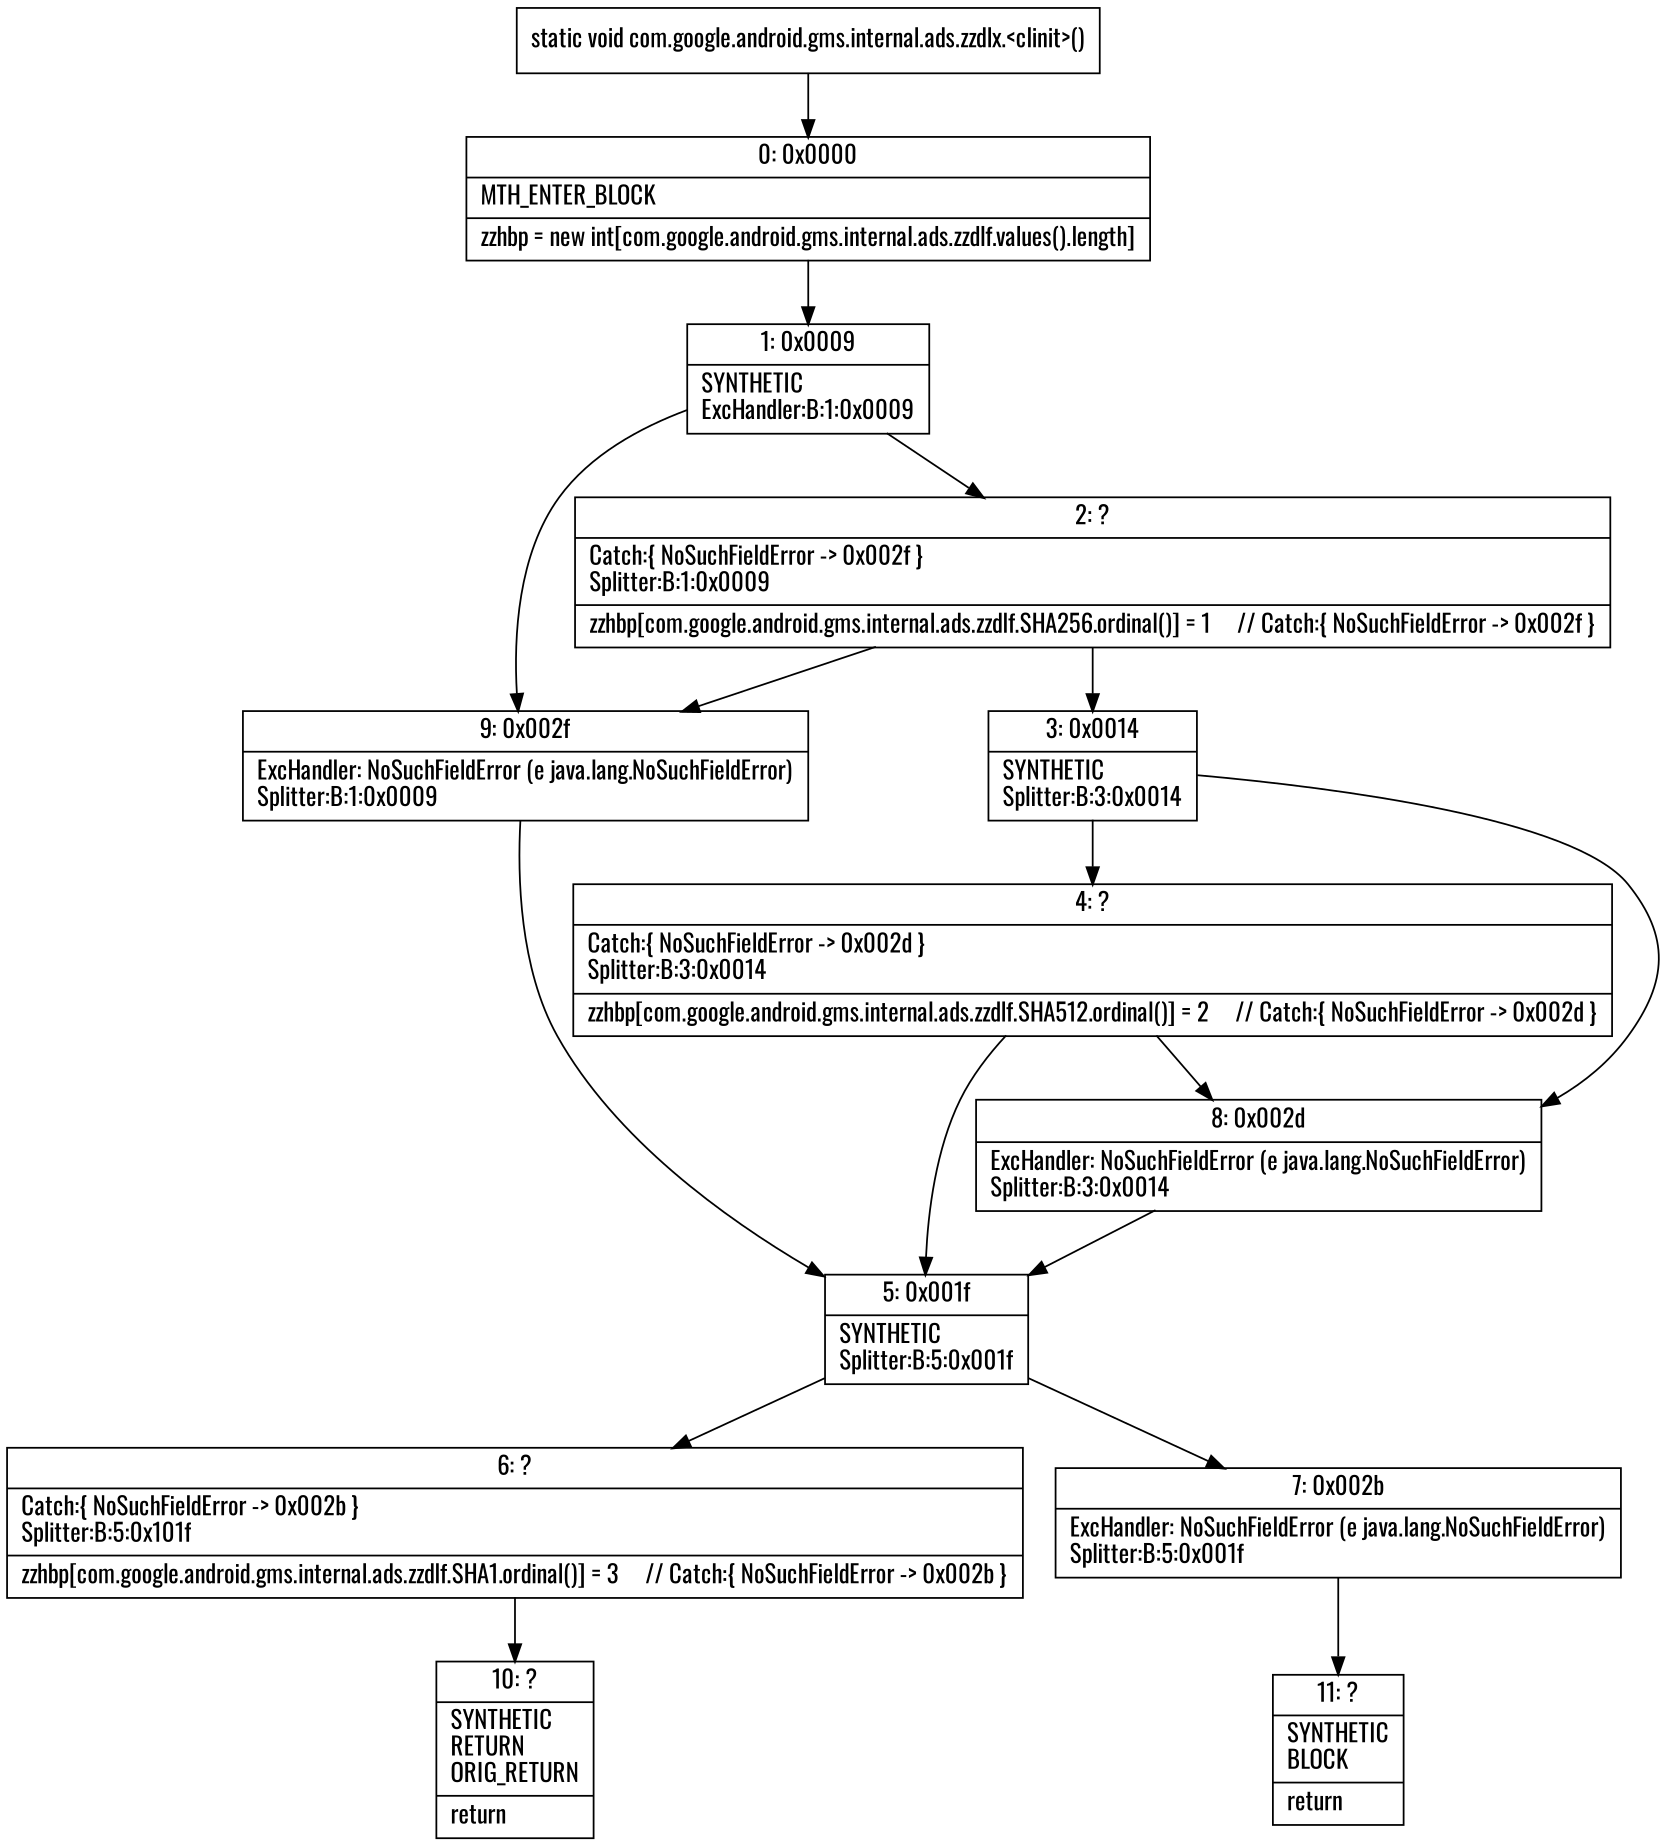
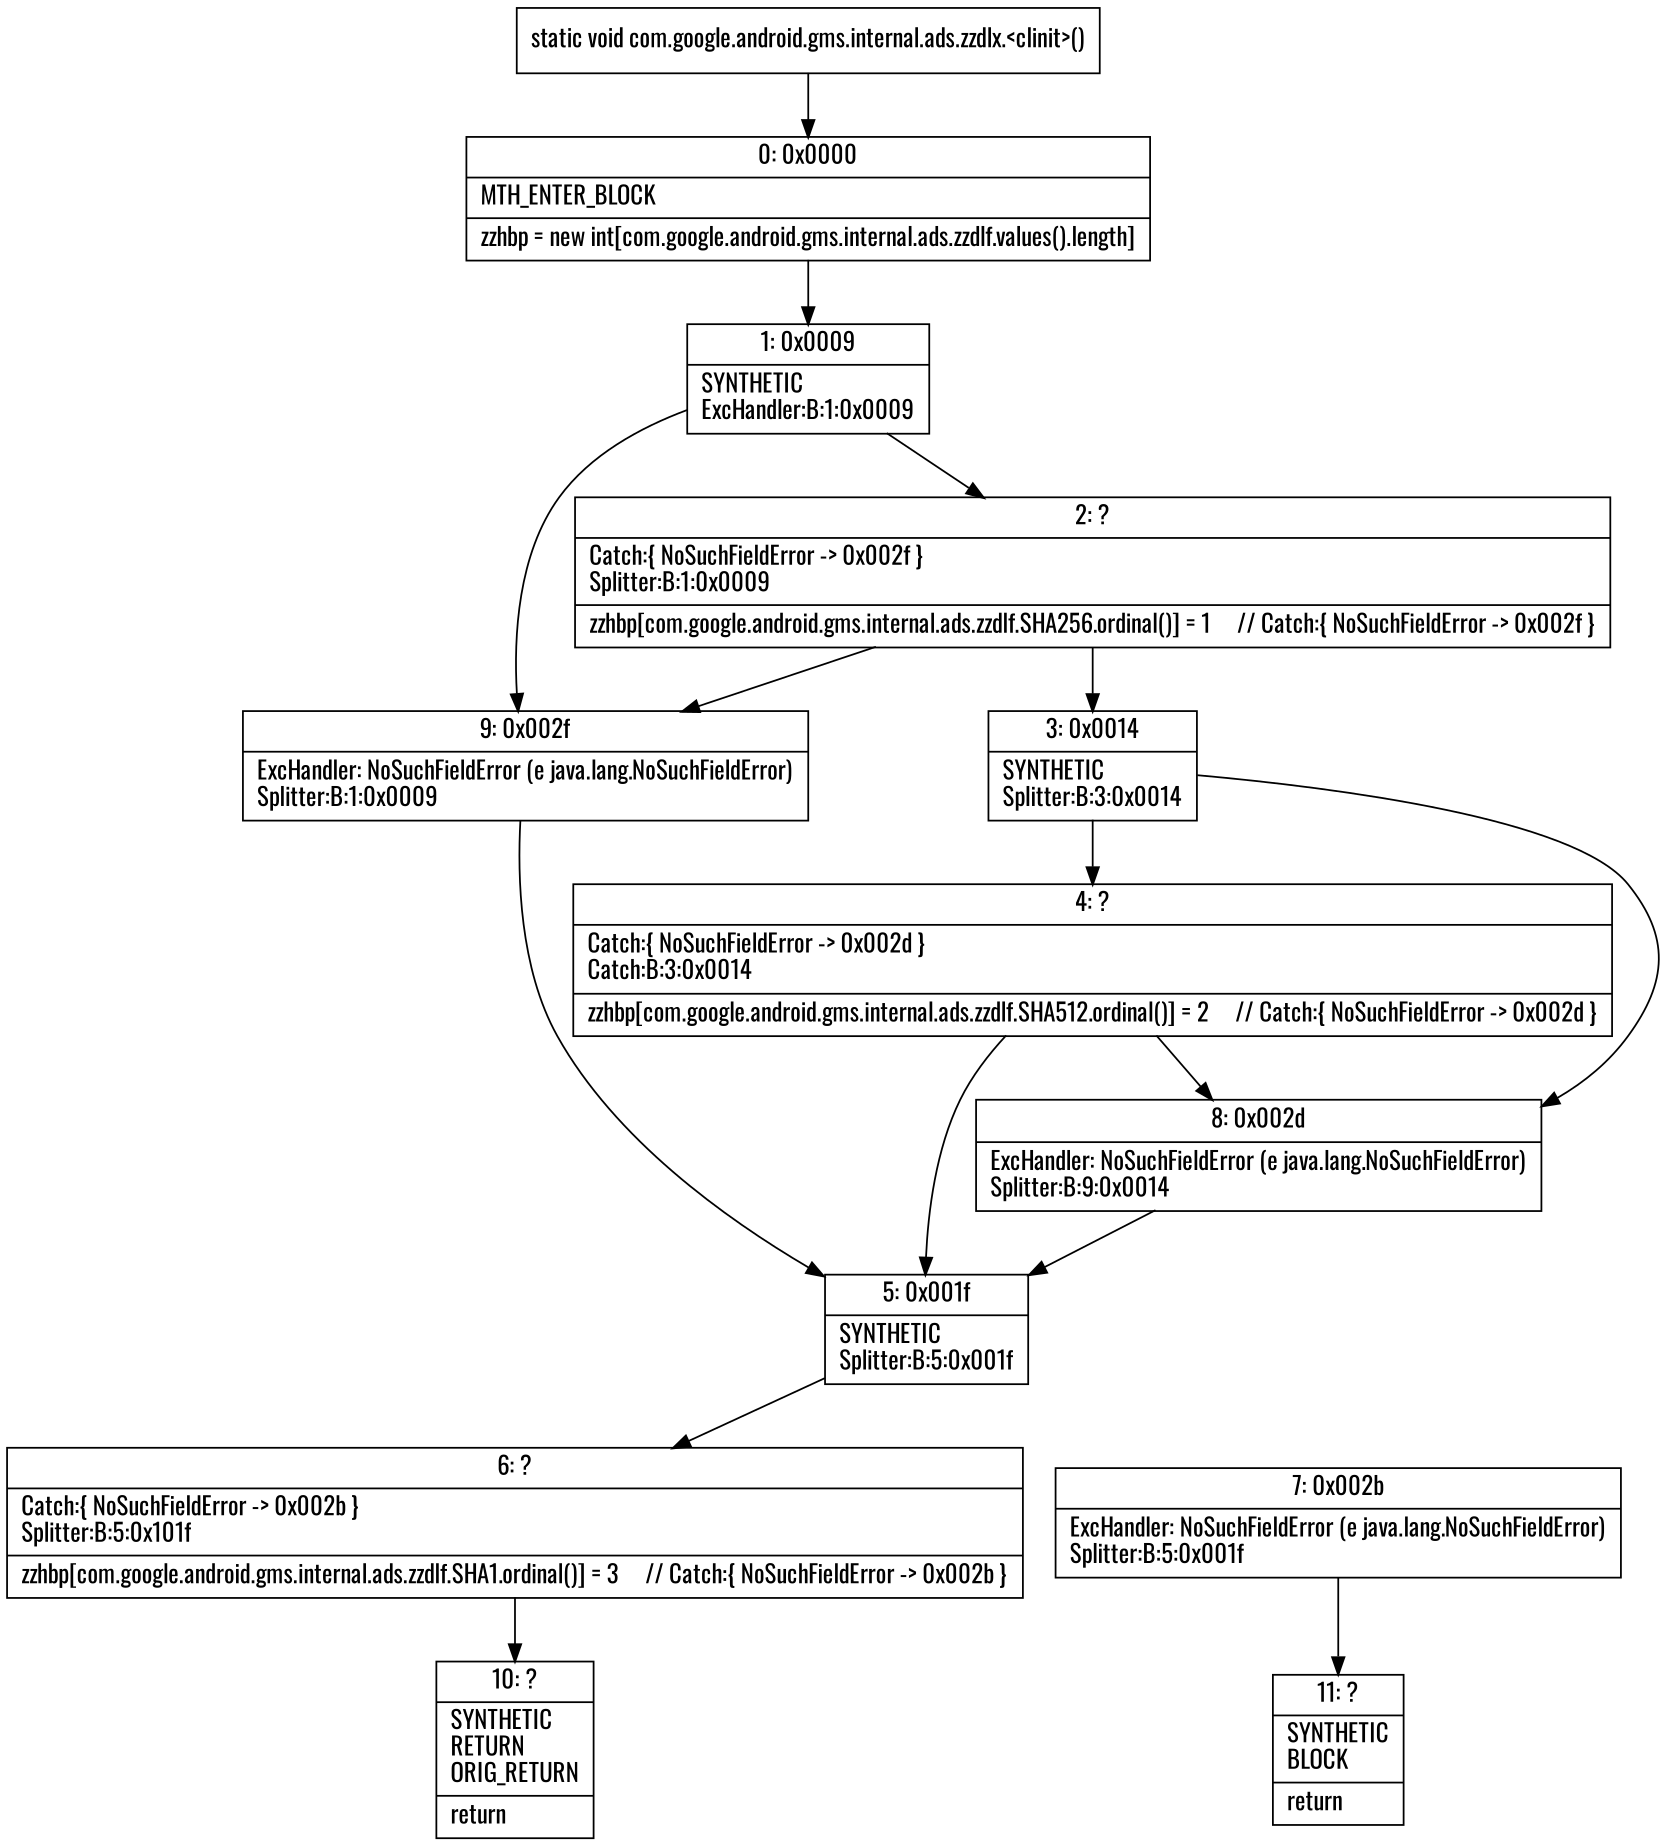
node "4: ?": text "Splitter:B:3:0x0014" -> "Catch:B:3:0x0014"
node "8: 0x002d": text "Splitter:B:3:0x0014" -> "Splitter:B:9:0x0014"
edge "5: 0x001f" -> "7: 0x002b": removed
